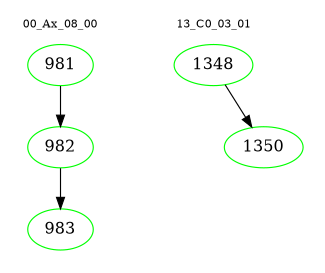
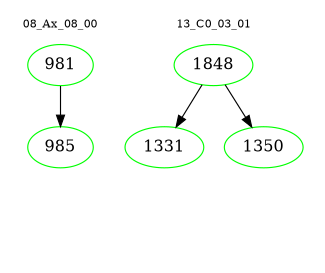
cluster "00_Ax_08_00": label "00_Ax_08_00" -> "08_Ax_08_00"
node "1348": label "1348" -> "1848"
node "982": label "982" -> "985"
node "1331": added
node "983": removed
